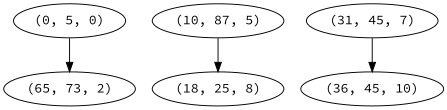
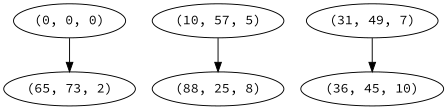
node "(0, 5, 0)": label "(0, 5, 0)" -> "(0, 0, 0)"
node "(10, 87, 5)": label "(10, 87, 5)" -> "(10, 57, 5)"
node "(31, 45, 7)": label "(31, 45, 7)" -> "(31, 49, 7)"
node "(18, 25, 8)": label "(18, 25, 8)" -> "(88, 25, 8)"
